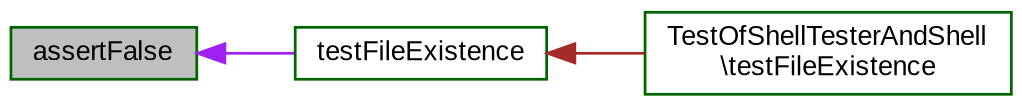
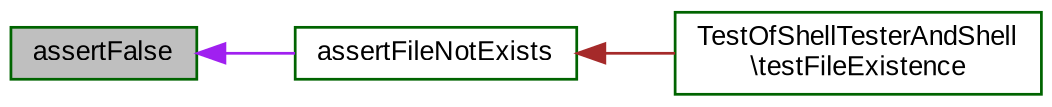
node "testFileExistence": label "testFileExistence" -> "assertFileNotExists"
